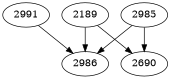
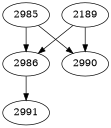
edge "2991" -> "2986": reversed
node "2690": label "2690" -> "2990"
